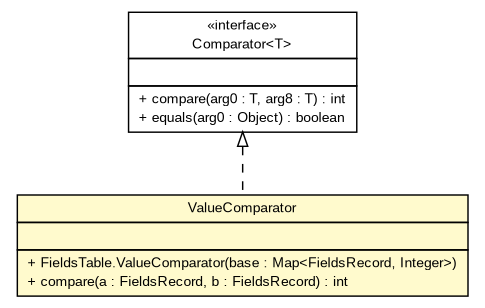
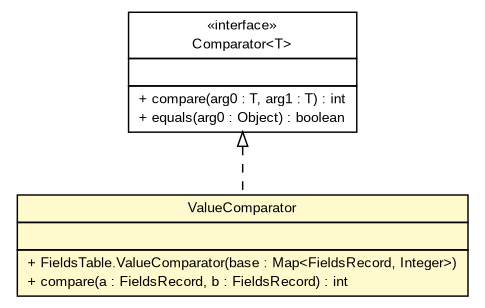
node "Comparator<T>": text "+ compare(arg0 : T, arg8 : T) : int" -> "+ compare(arg0 : T, arg1 : T) : int"
